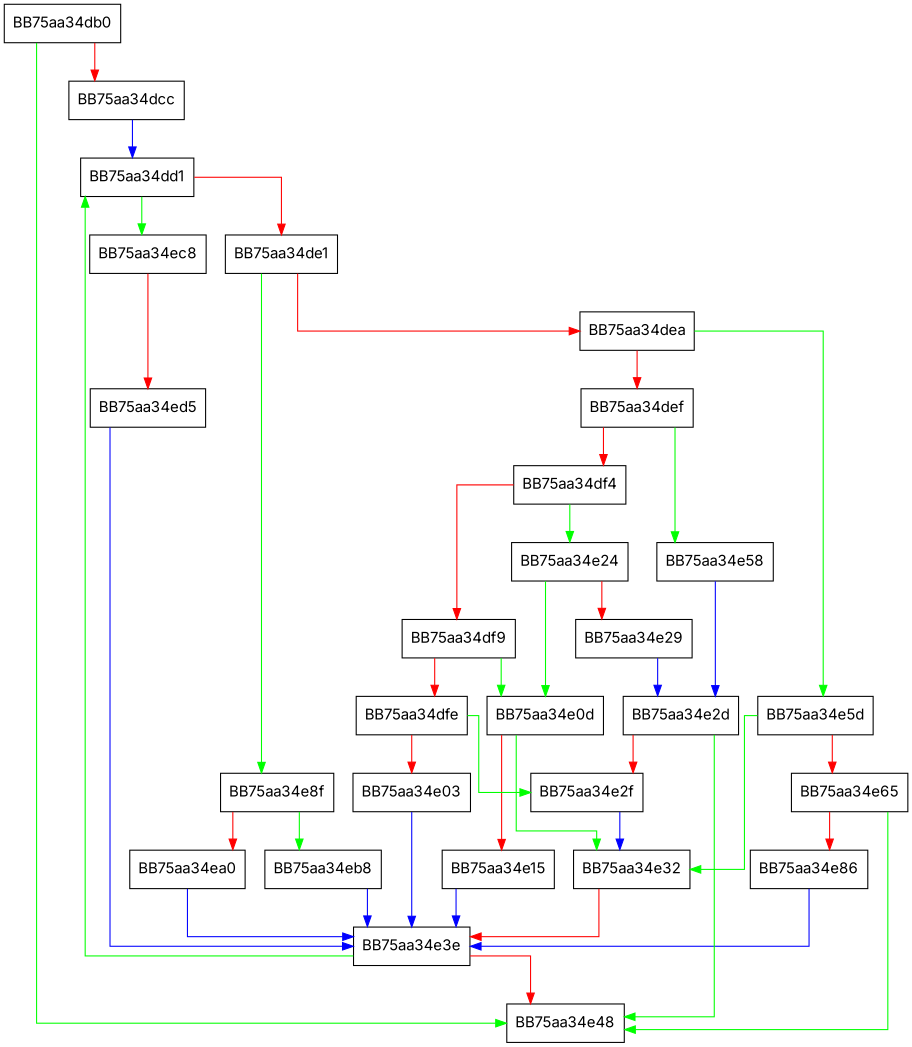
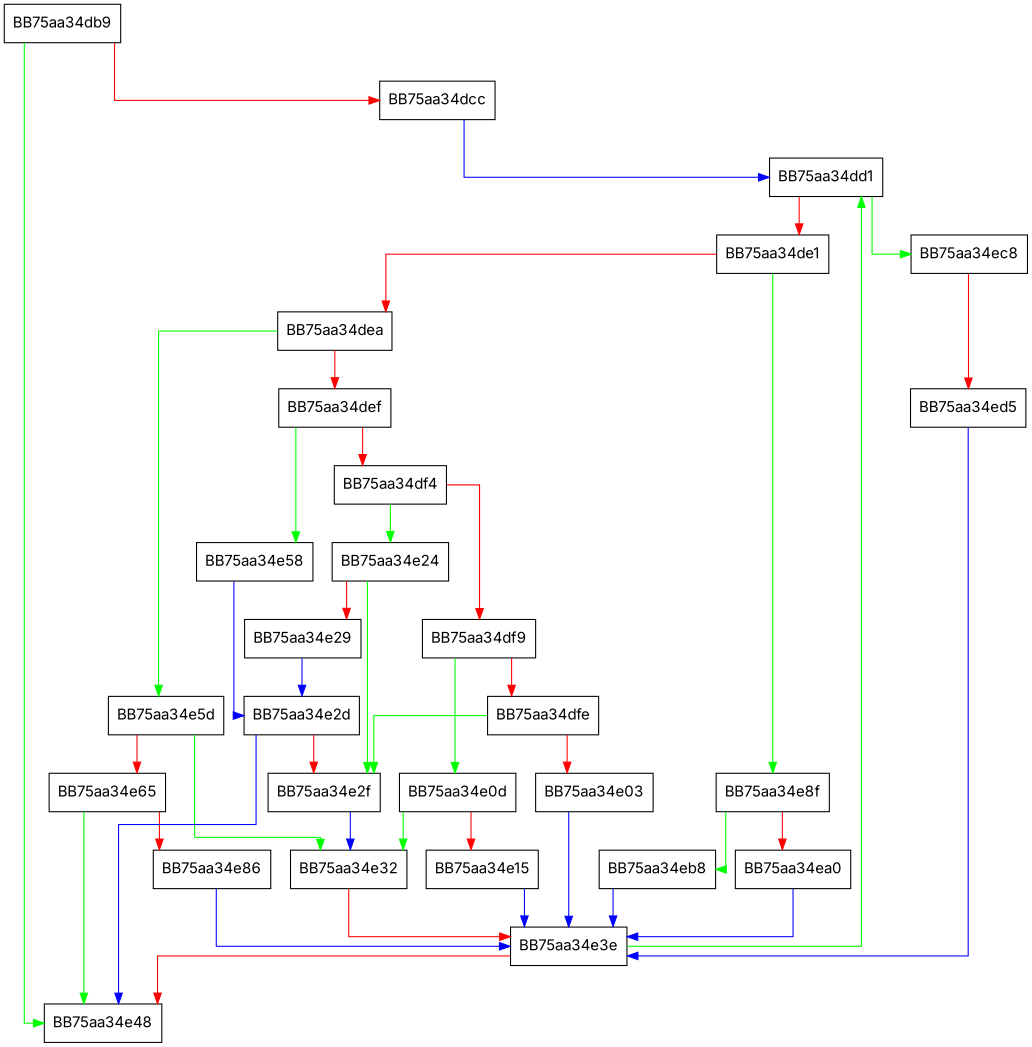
node "BB75aa34db0": label "BB75aa34db0" -> "BB75aa34db9"
edge "BB75aa34e24" -> "BB75aa34e0d": now "BB75aa34e24" -> "BB75aa34e2f"
edge "BB75aa34e2d" -> "BB75aa34e48": color green -> blue
